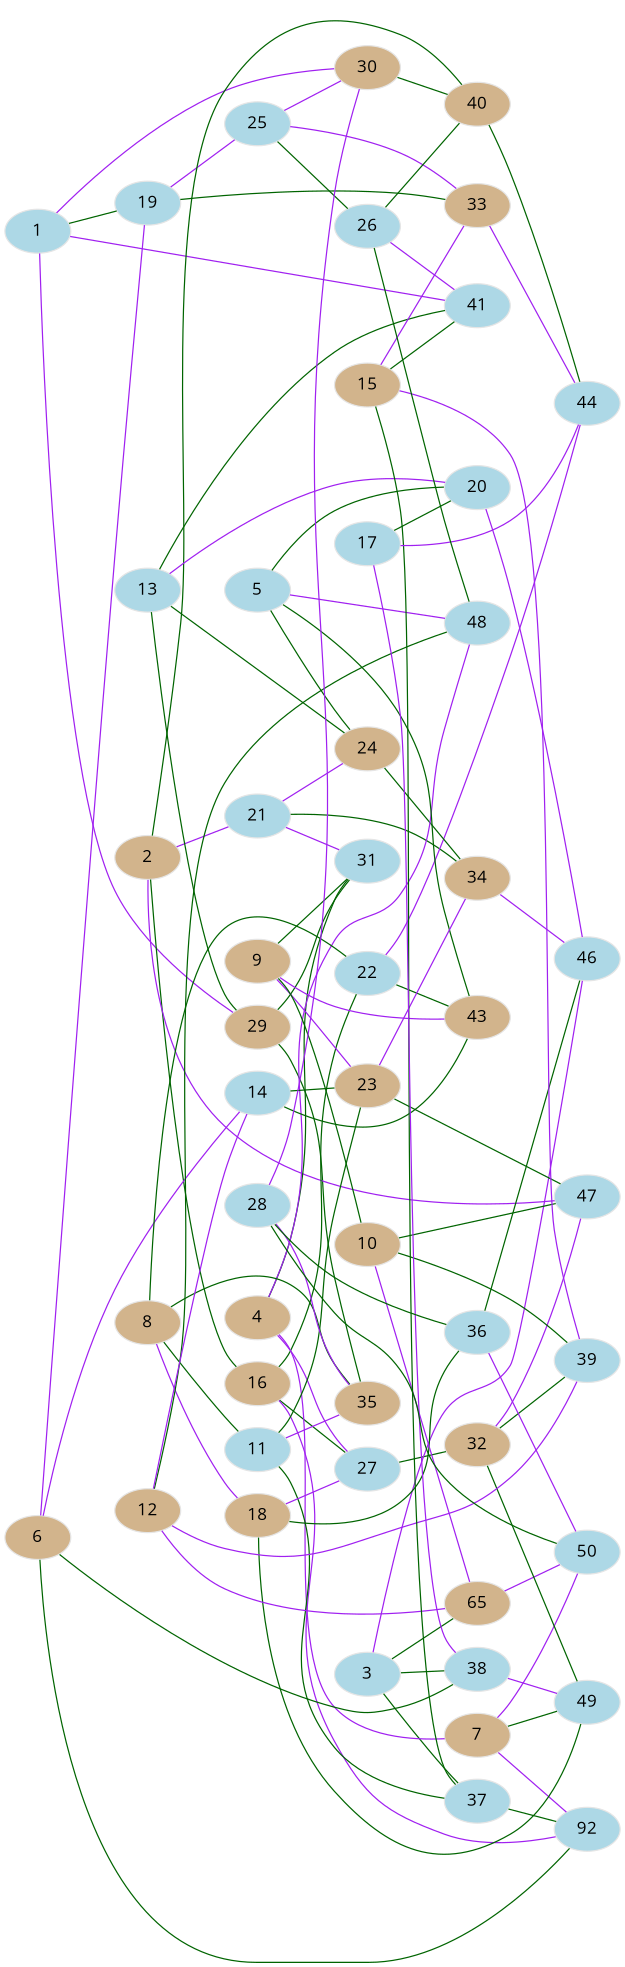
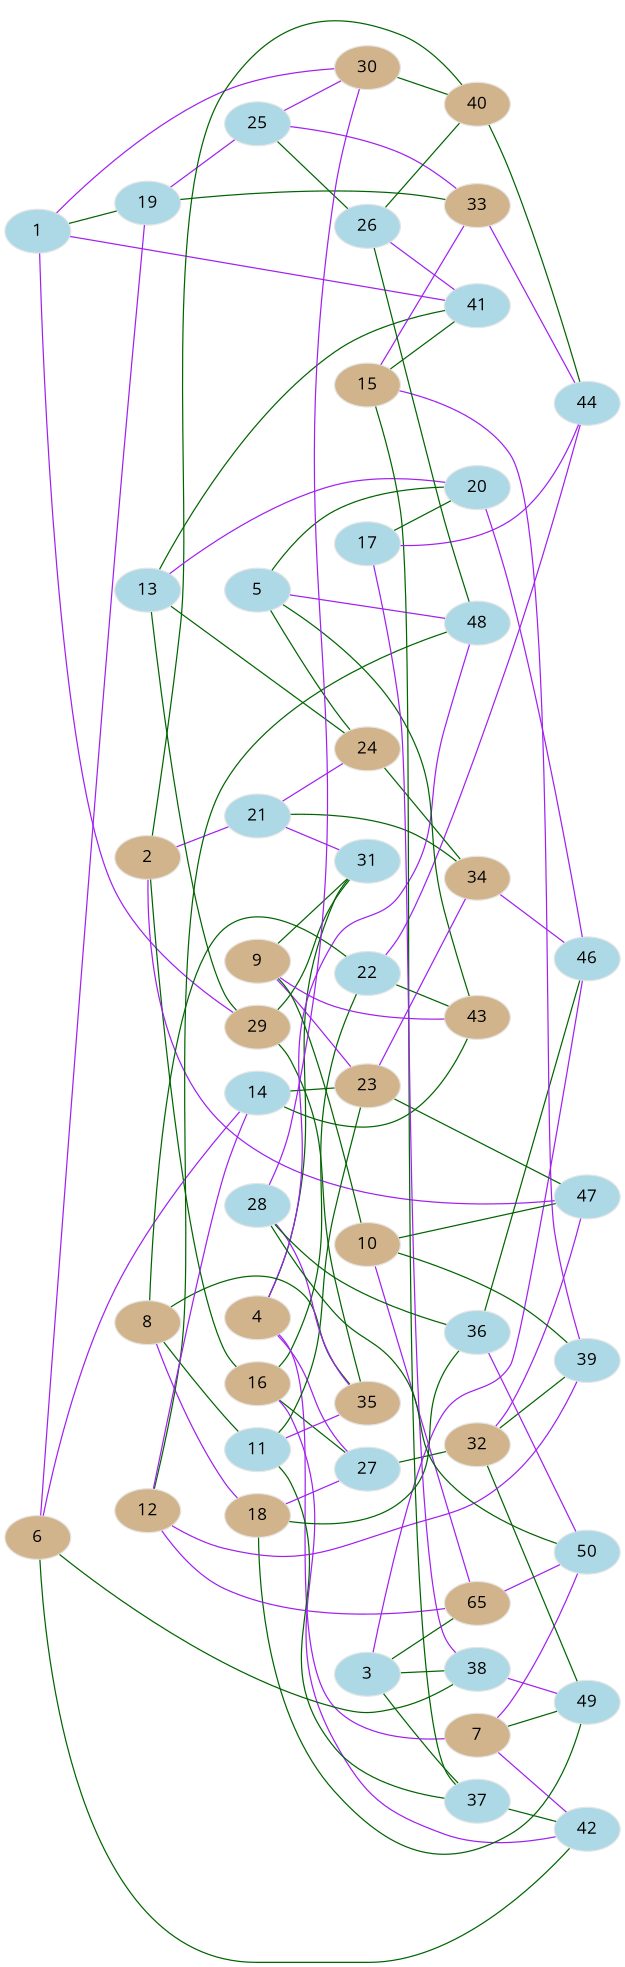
node "92": label "92" -> "42"
